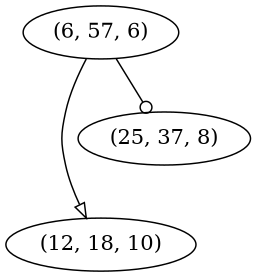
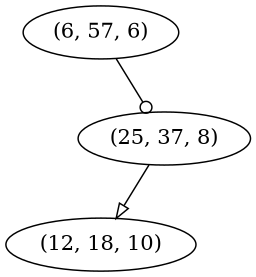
edge "(6, 57, 6)" -> "(12, 18, 10)": now "(25, 37, 8)" -> "(12, 18, 10)"
